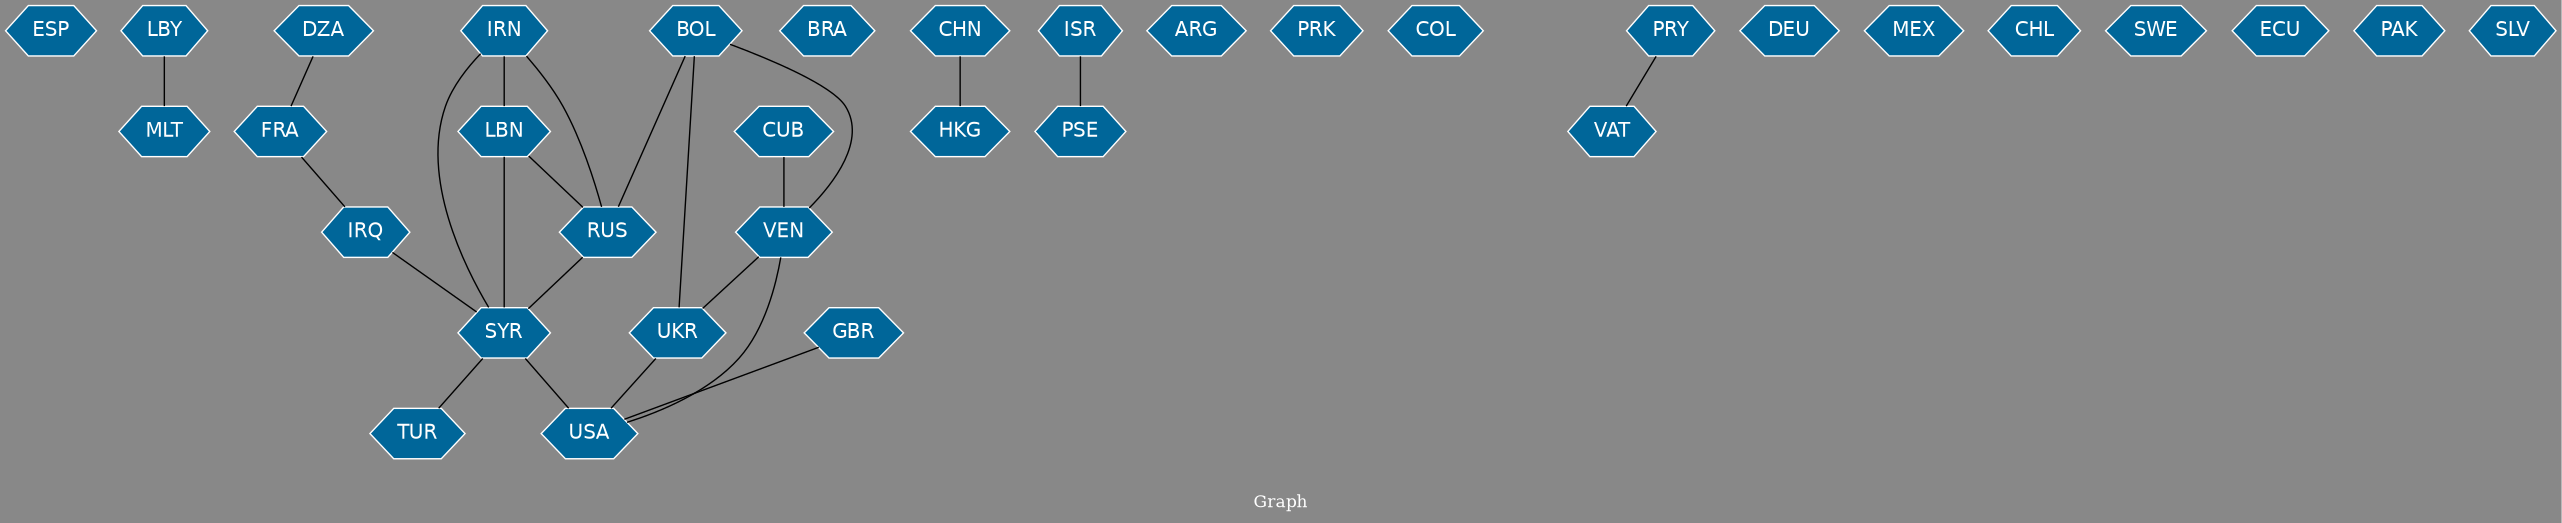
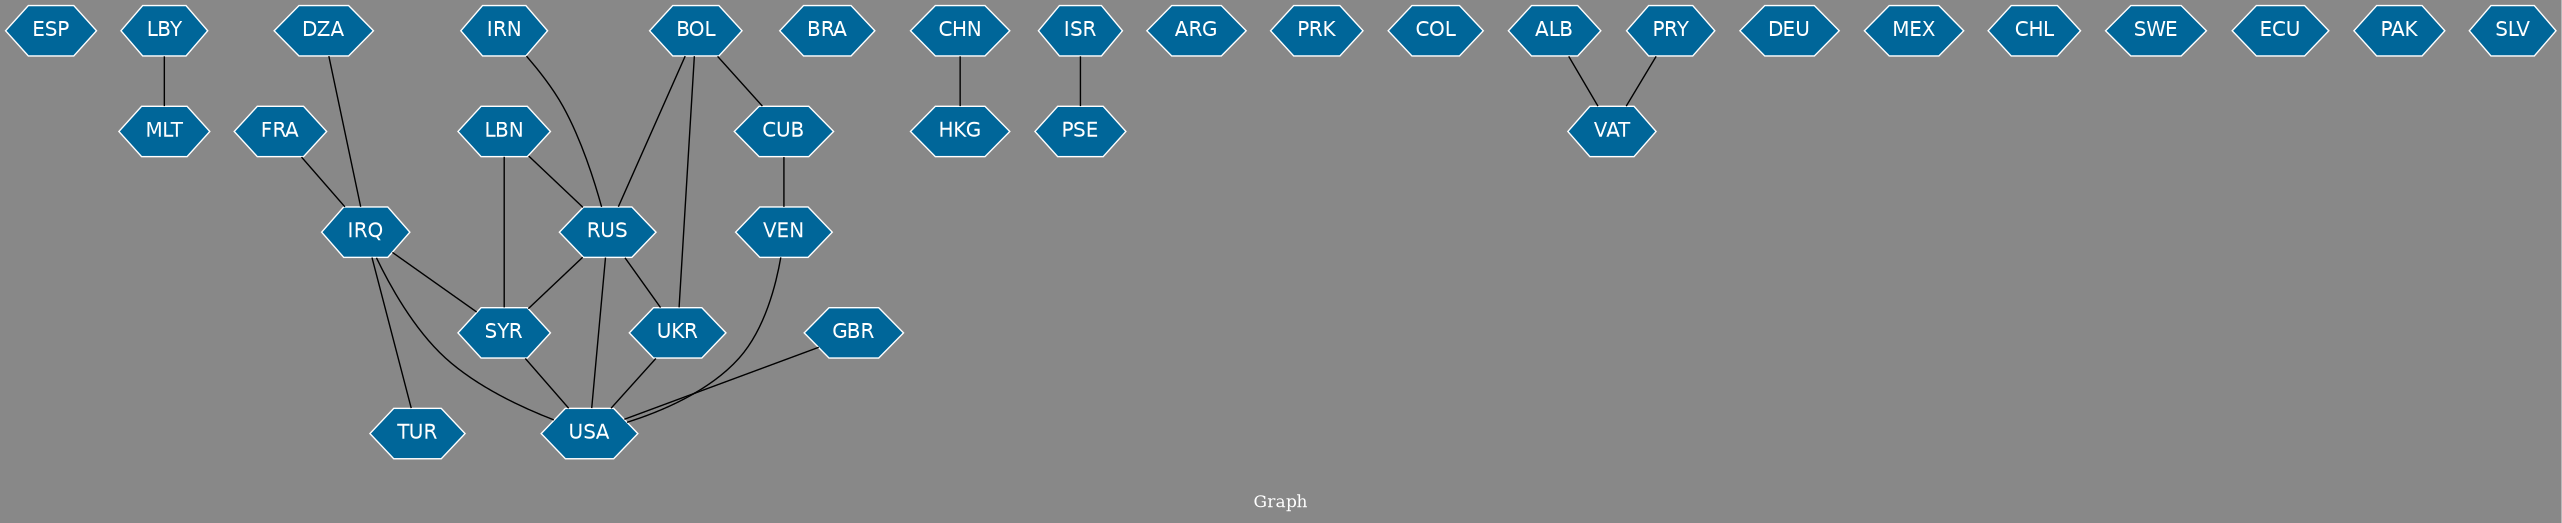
node "ALB": added
edge "DZA" -- "FRA": now "DZA" -- "IRQ"
edge "IRN" -- "LBN": removed
edge "BOL" -- "VEN": now "BOL" -- "CUB"
edge "IRN" -- "SYR": removed
edge "VEN" -- "UKR": now "RUS" -- "UKR"
edge "RUS" -- "USA": added
edge "IRQ" -- "USA": added
edge "SYR" -- "TUR": now "IRQ" -- "TUR"
